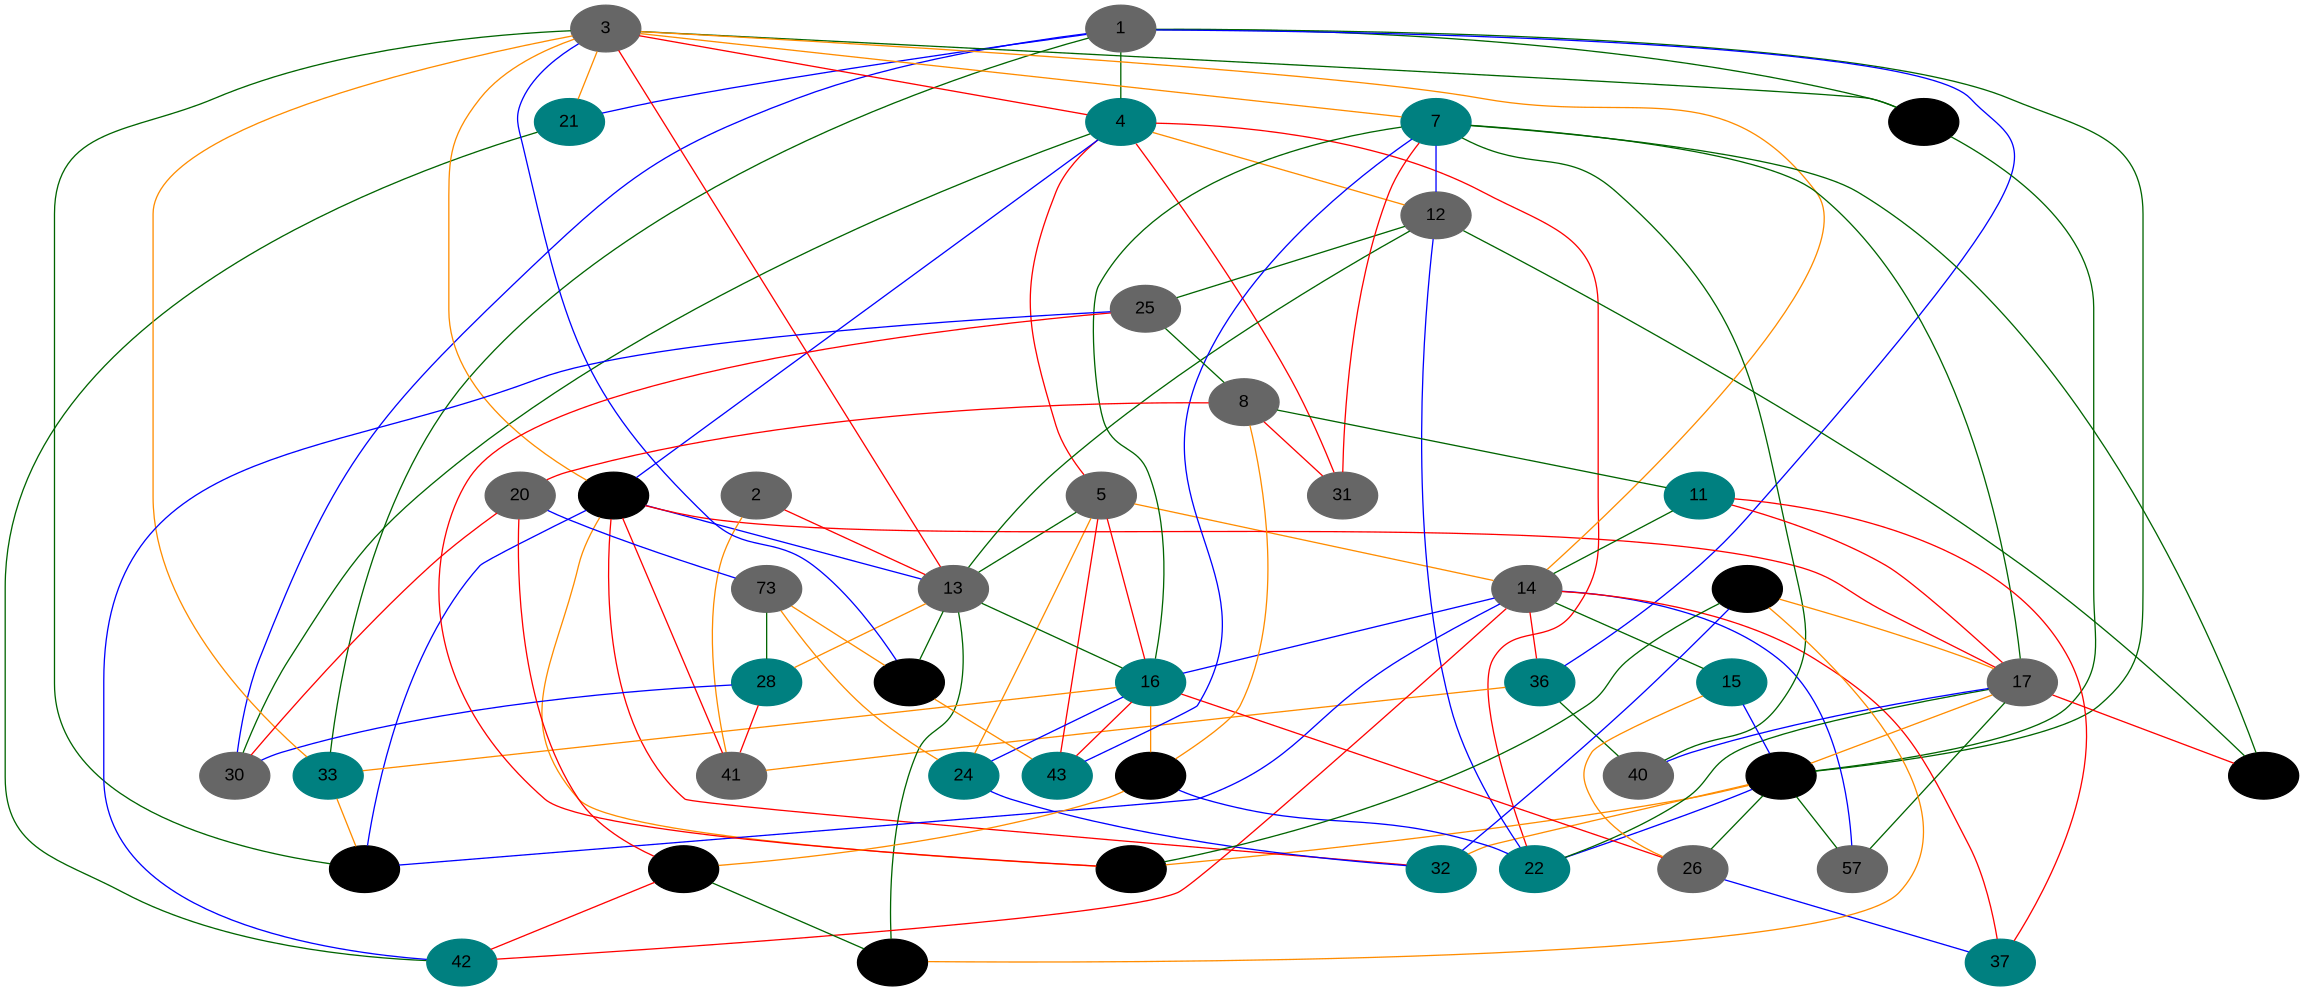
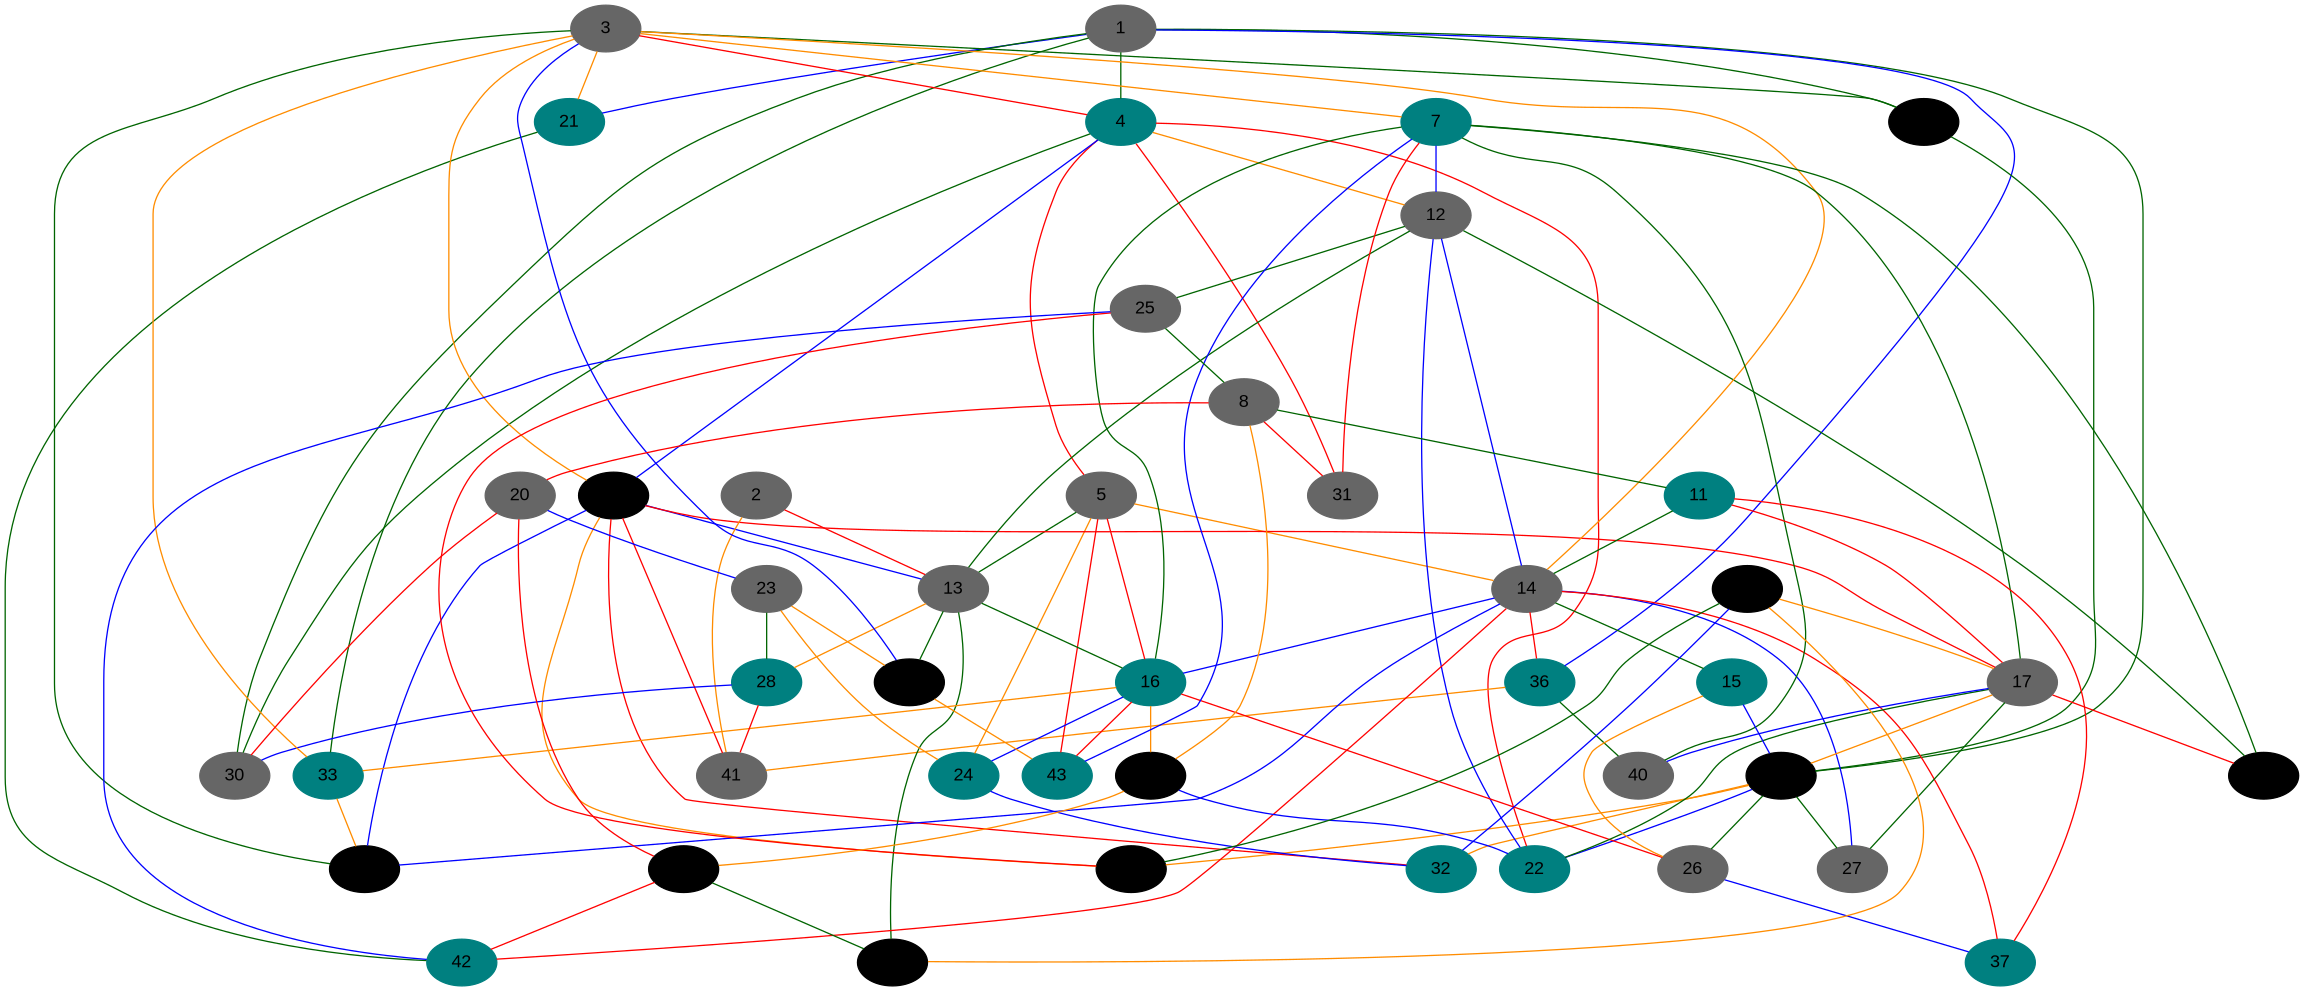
edge "1" -- "30": color blue -> darkgreen
edge "3" -- "13": removed
edge "12" -- "14": added
node "73": label "73" -> "23"
node "57": label "57" -> "27"
